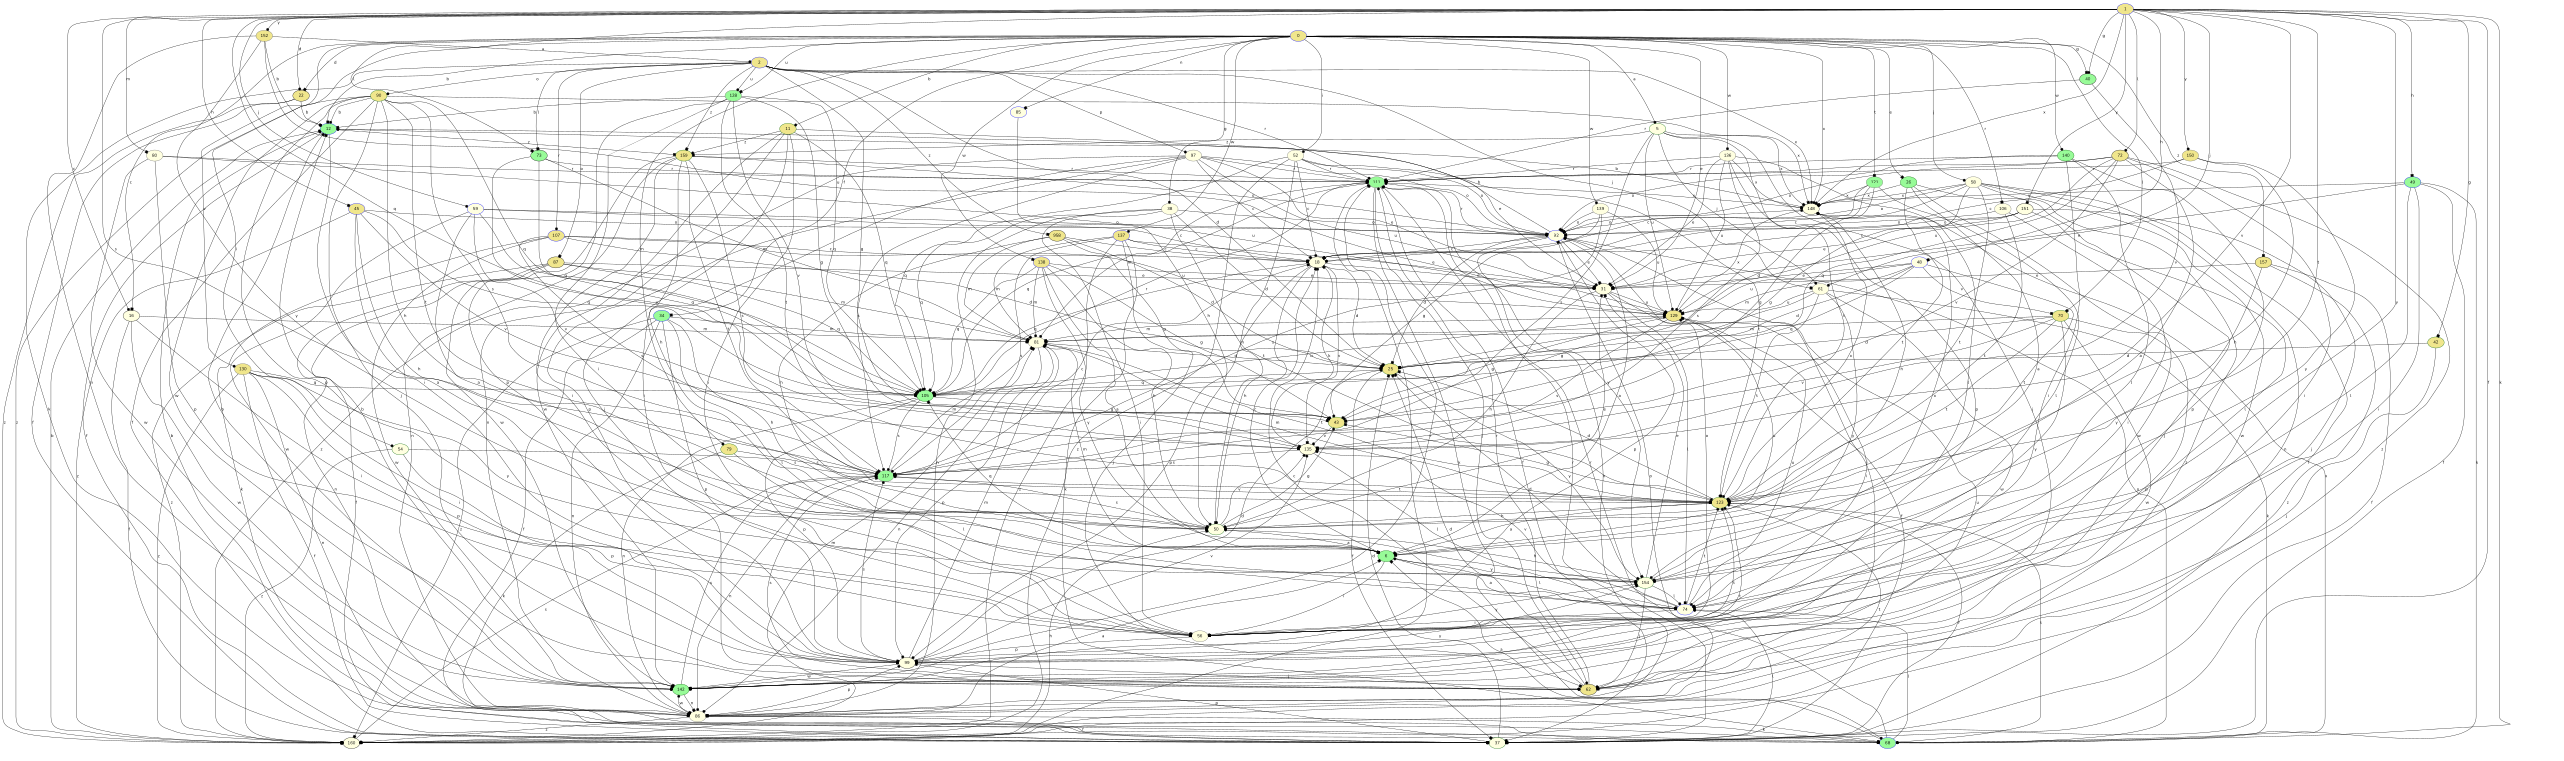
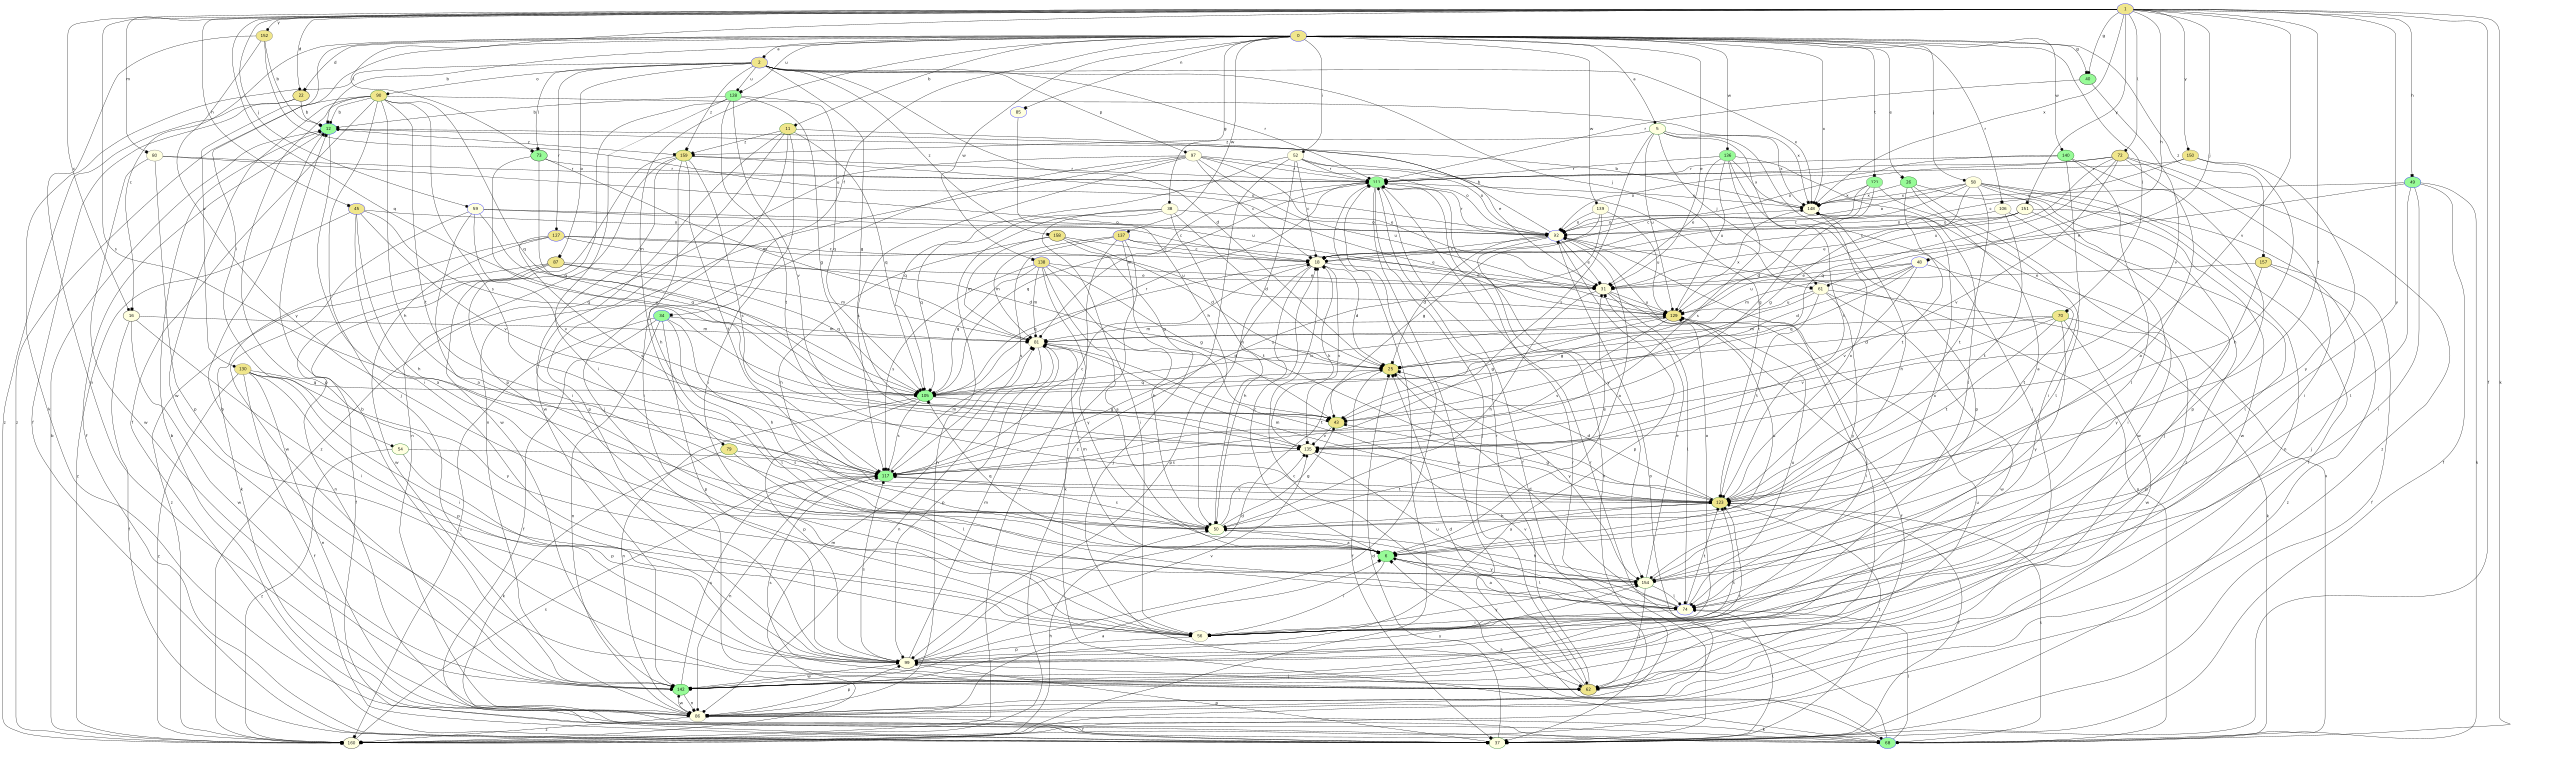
edge "152" -> "2": now "0" -> "2"
node "136": fillcolor lightyellow -> palegreen
node "107": label "107" -> "127"
node "958": label "958" -> "158"
edge "48" -> "70": now "48" -> "135"
edge "138" -> "117": added, label "s"
node "42": removed
edge "135" -> "74": label "l" -> "u"
